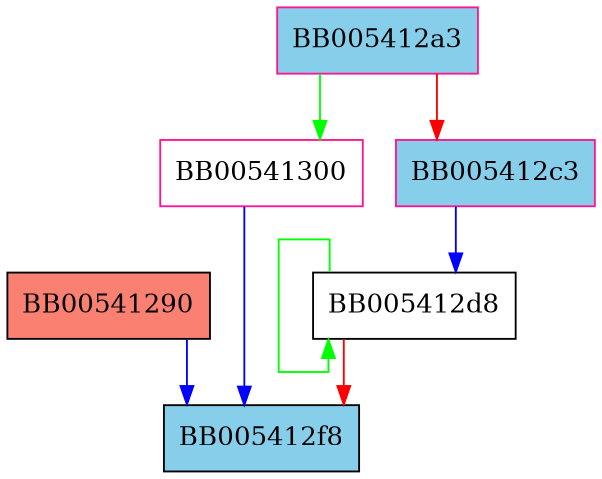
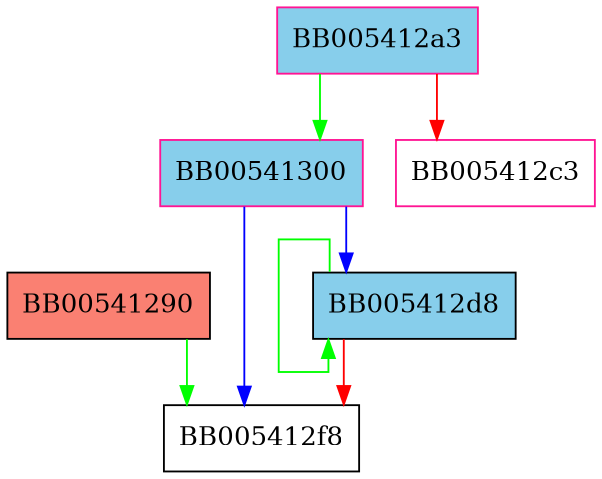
node "BB00541300": fillcolor white -> skyblue
node "BB005412c3": fillcolor skyblue -> white
edge "BB005412c3" -> "BB005412d8": now "BB00541300" -> "BB005412d8"
node "BB005412d8": fillcolor white -> skyblue
edge "BB00541290" -> "BB005412f8": color blue -> green
node "BB005412f8": fillcolor skyblue -> white
